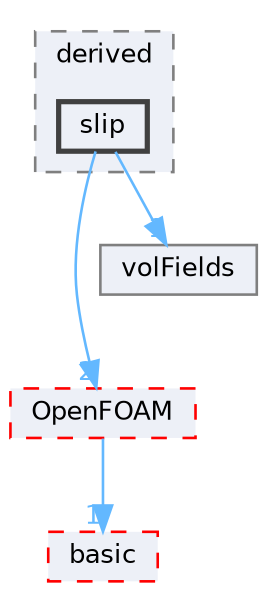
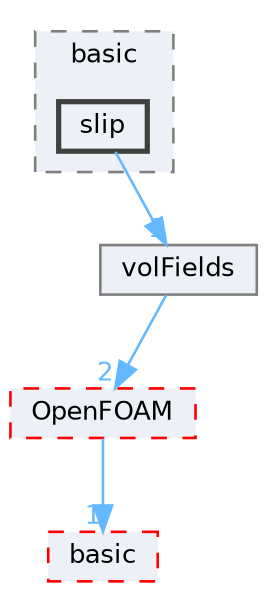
cluster "derived": label "derived" -> "basic"
edge "slip" -> "OpenFOAM": now "volFields" -> "OpenFOAM"
